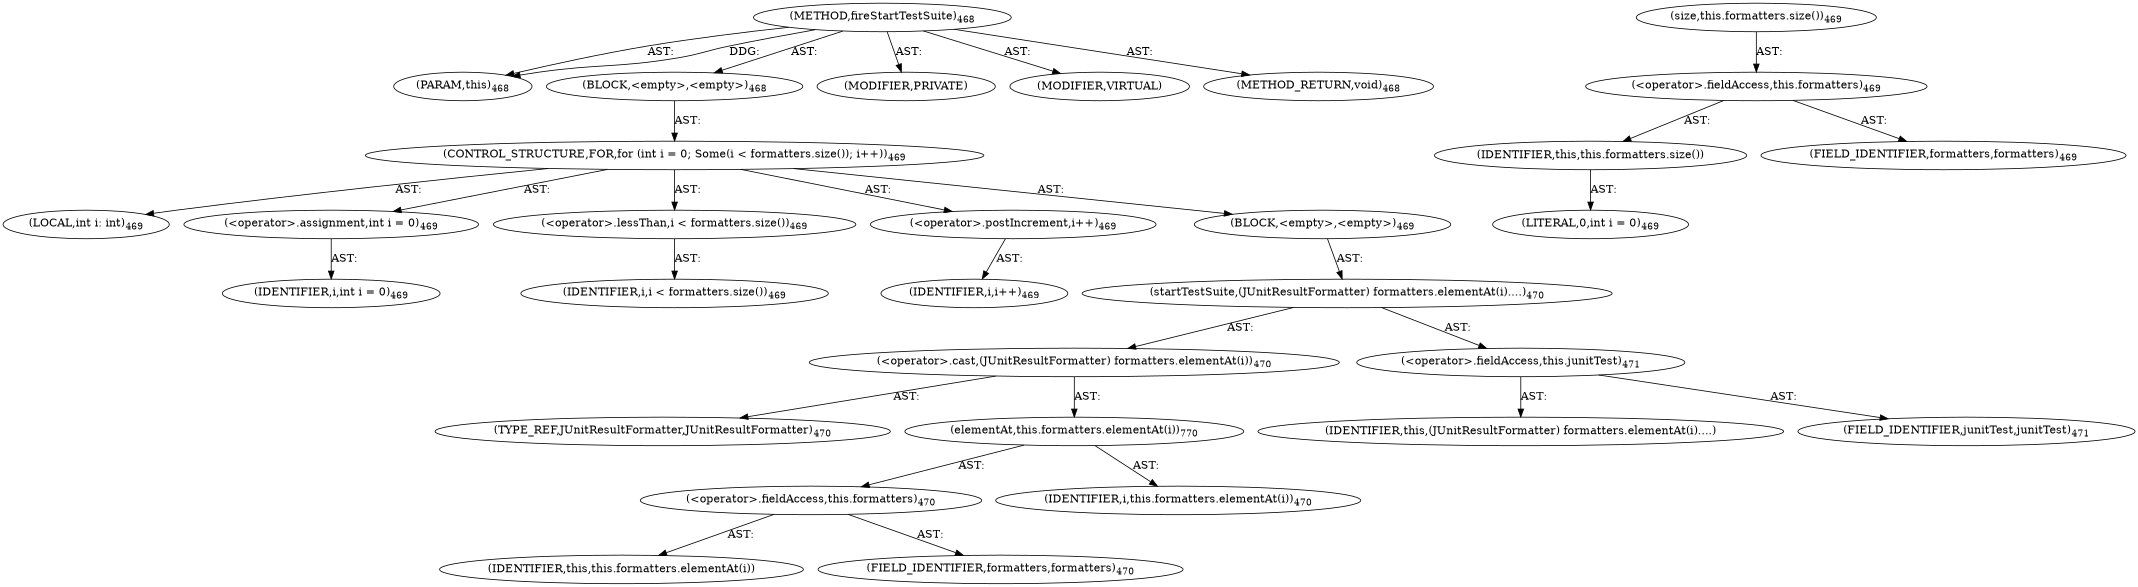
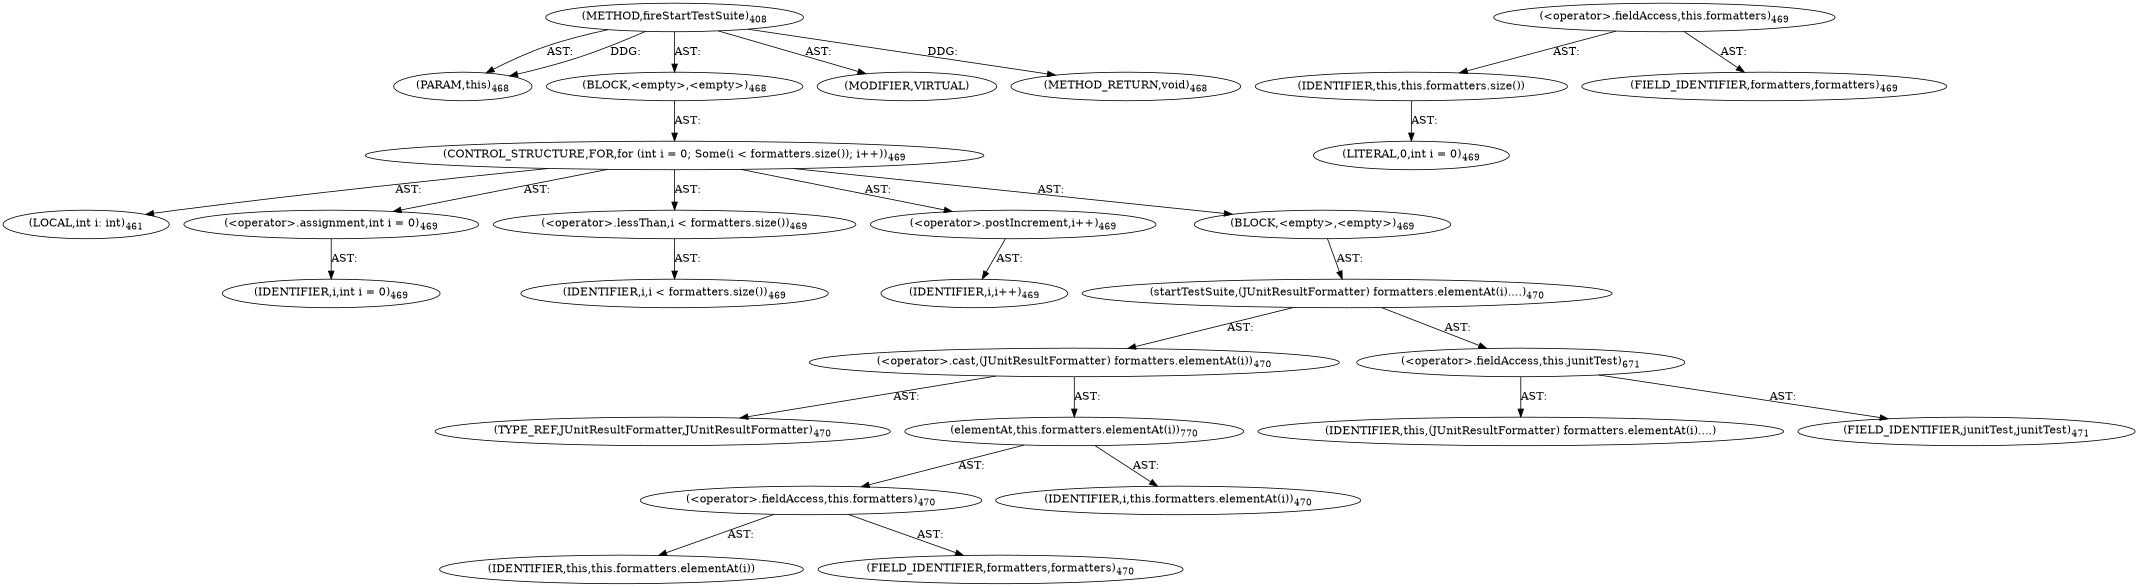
node "(METHOD,fireStartTestSuite)": text "468" -> "408"
node "(size,this.formatters.size())": removed
edge "(METHOD,fireStartTestSuite)" -> "(METHOD_RETURN,void)": label "AST: " -> "DDG: "
node "(MODIFIER,PRIVATE)": removed
node "(LOCAL,int i: int)": text "469" -> "461"
node "(<operator>.fieldAccess,this.junitTest)": text "471" -> "671"
